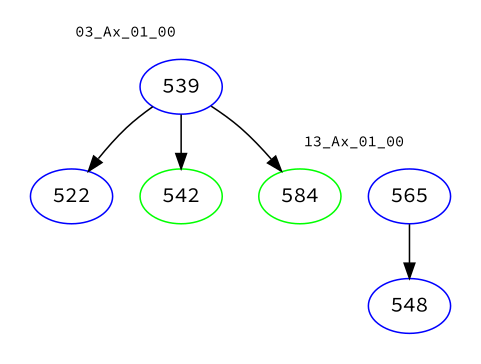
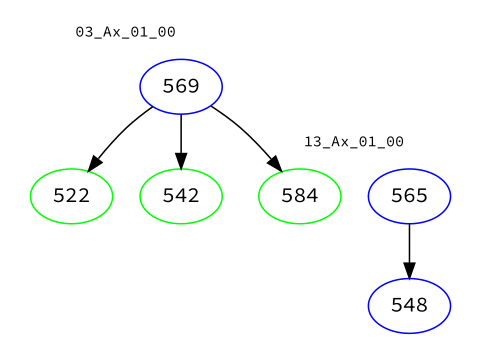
node "539": label "539" -> "569"
node "522": color blue -> green
